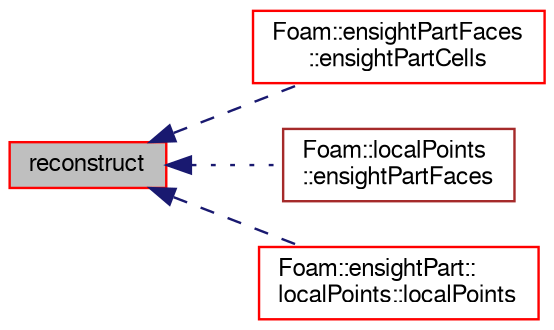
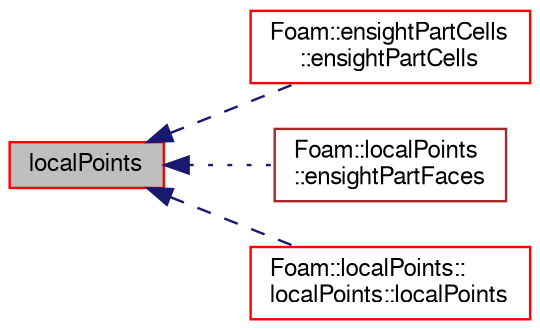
node "Foam::ensightPartFaces ::ensightPartCells": label "Foam::ensightPartFaces ::ensightPartCells" -> "Foam::ensightPartCells ::ensightPartCells"
node "reconstruct": label "reconstruct" -> "localPoints"
node "Foam::ensightPart:: localPoints::localPoints": label "Foam::ensightPart:: localPoints::localPoints" -> "Foam::localPoints:: localPoints::localPoints"
